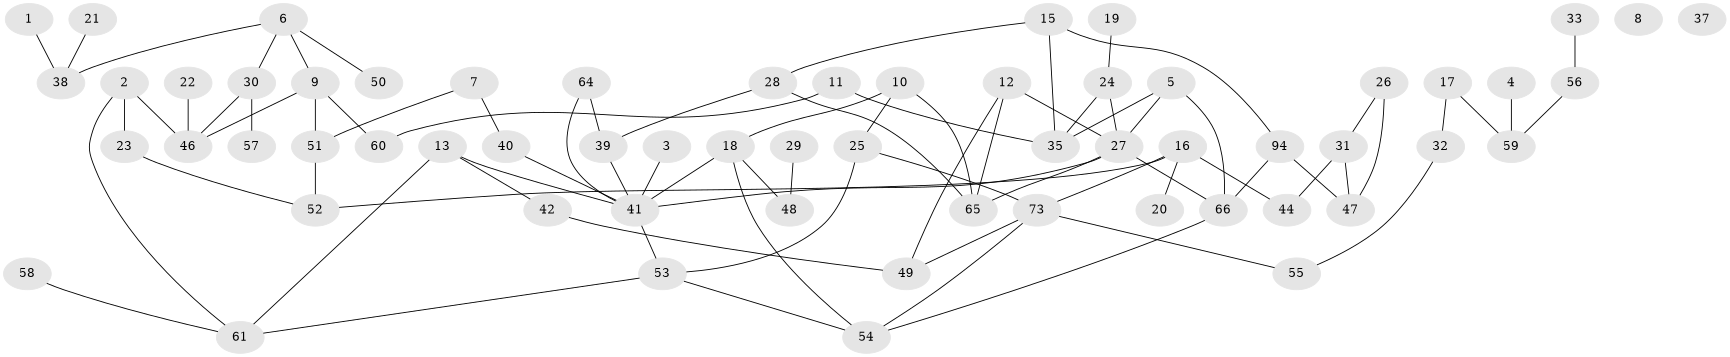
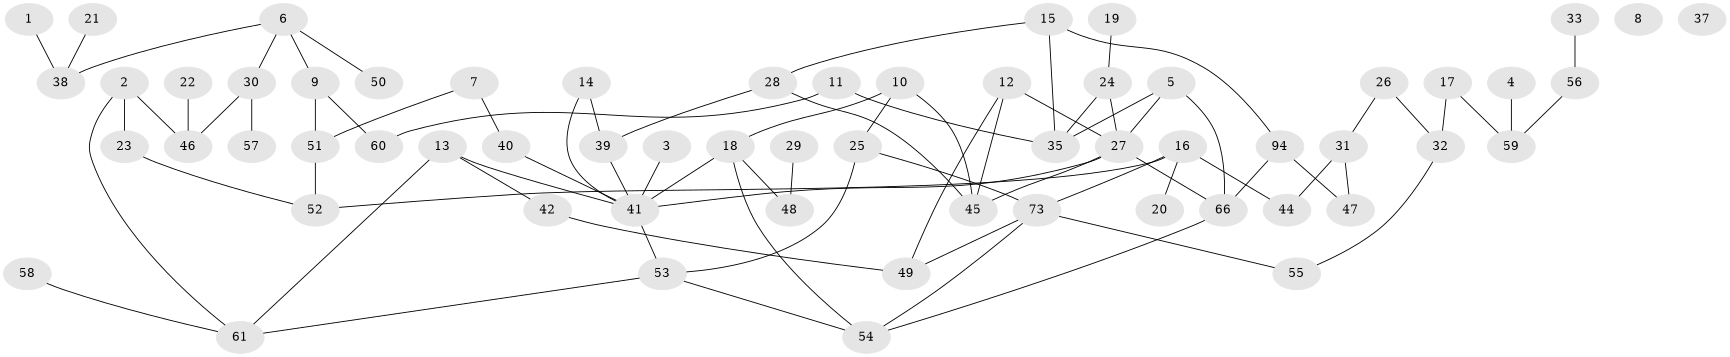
node "64": label "64" -> "14"
edge "9" -- "46": removed
edge "26" -- "47": now "26" -- "32"
node "65": label "65" -> "45"
